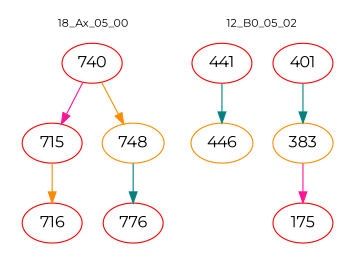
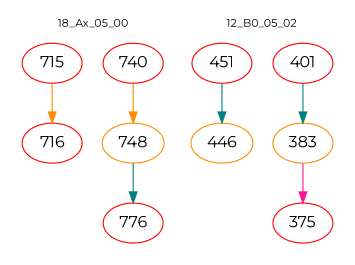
node "441": label "441" -> "451"
edge "740" -> "715": removed
node "175": label "175" -> "375"
